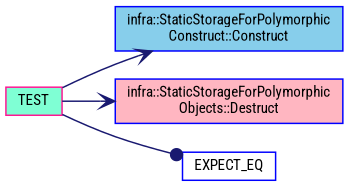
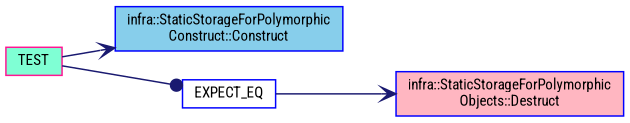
edge "TEST" -> "infra::StaticStorageForPolymorphic Objects::Destruct": now "EXPECT_EQ" -> "infra::StaticStorageForPolymorphic Objects::Destruct"
